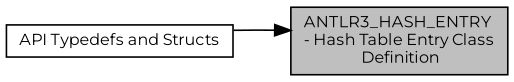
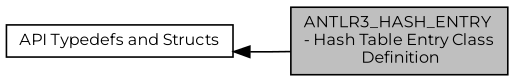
edge "API Typedefs and Structs" -> "ANTLR3_HASH_ENTRY - Hash Table Entry Class Definition": reversed
